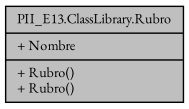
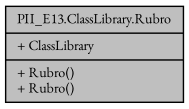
node "PII_E13.ClassLibrary.Rubro": text "+ Nombre" -> "+ ClassLibrary"
